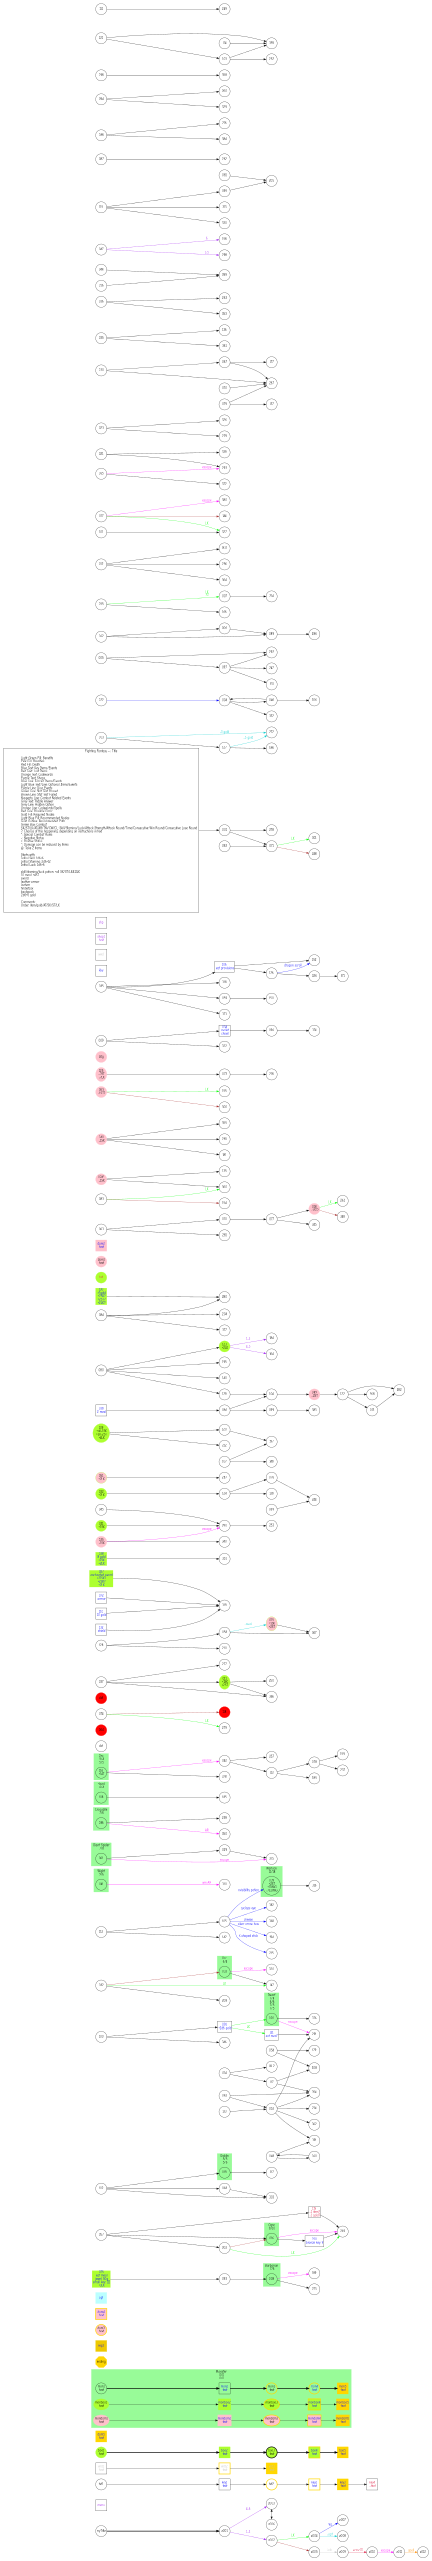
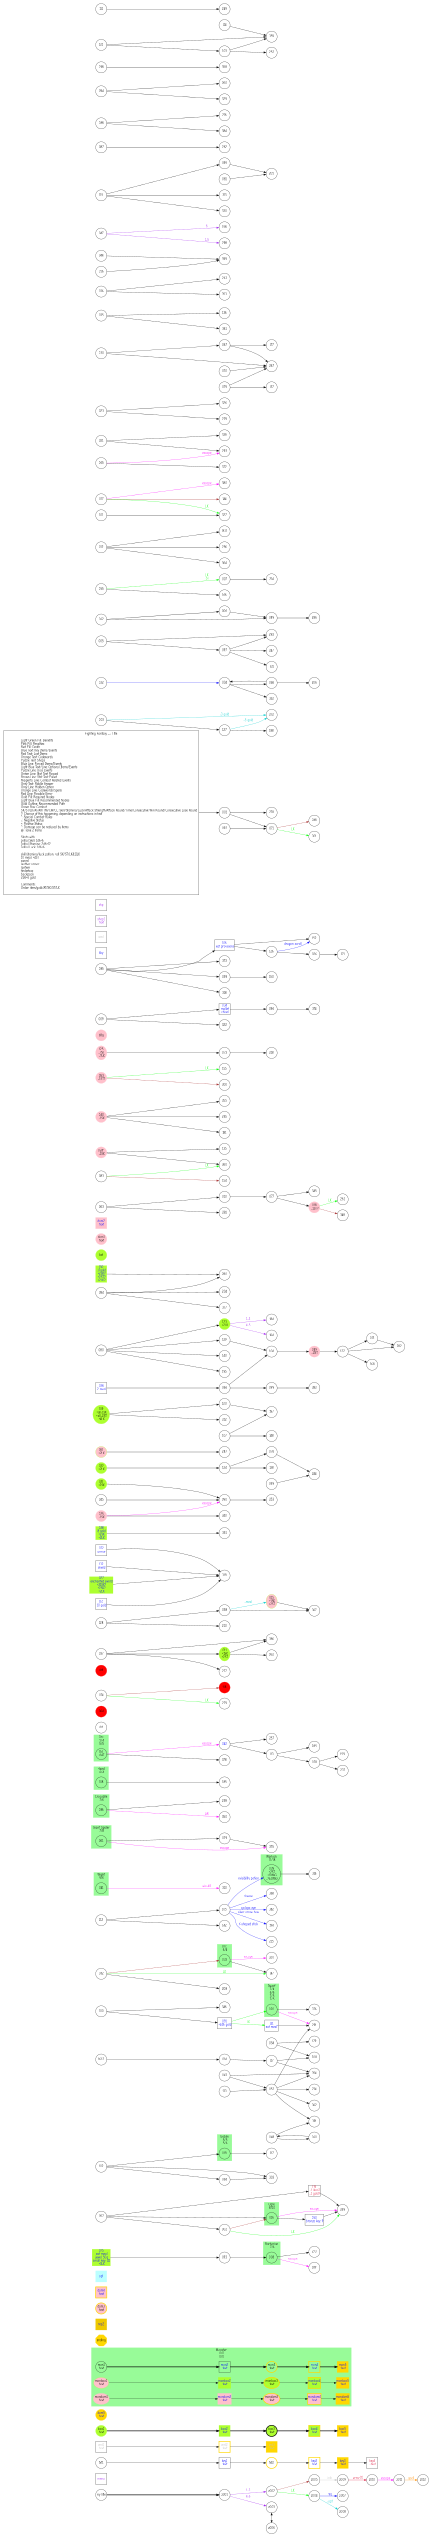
node "bst": fontcolor crimson -> black
node "042": fontcolor black -> blue
edge "014" -> "161.2": reversed
node "mon4 text": shape ellipse -> box
node "monboo1 text": fillcolor greenyellow -> pink
node "dam5 text": shape box -> ellipse
